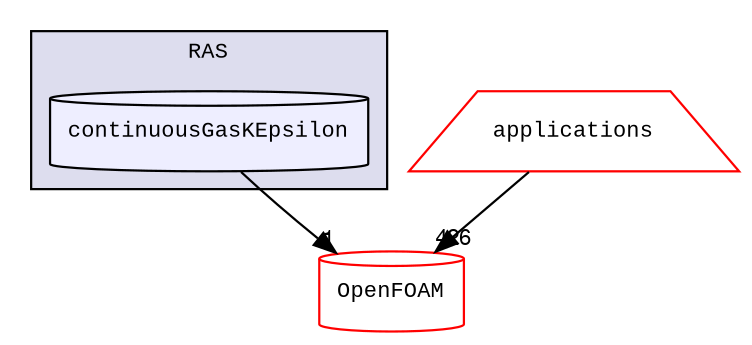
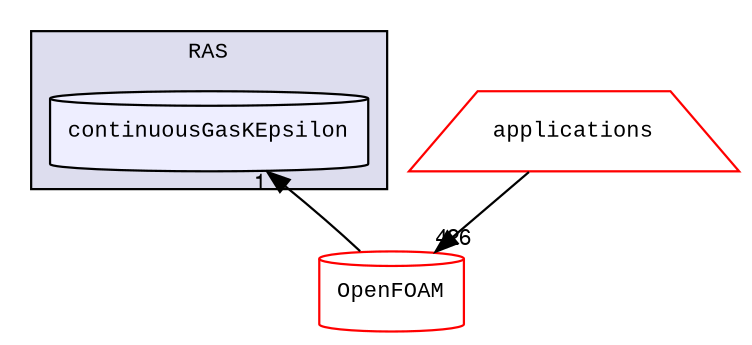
edge "continuousGasKEpsilon" -> "OpenFOAM": reversed
